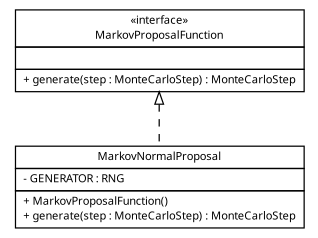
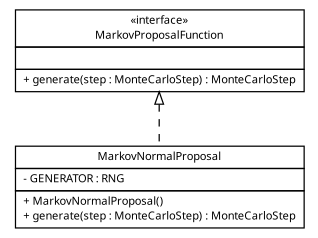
node "MarkovNormalProposal": text "+ MarkovProposalFunction()" -> "+ MarkovNormalProposal()"
